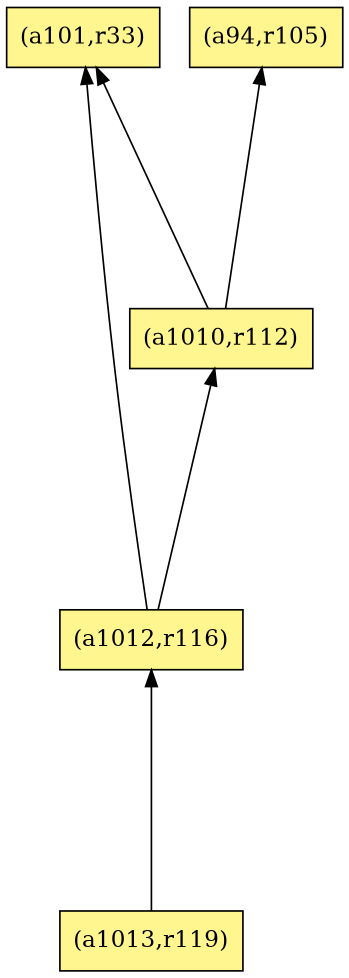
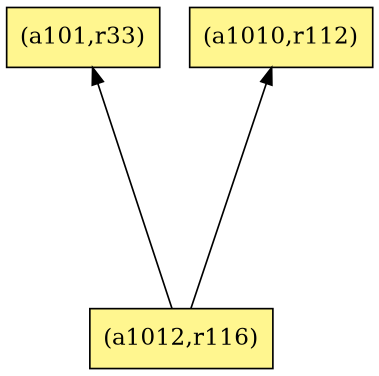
node "(a94,r105)": removed
edge "(a1010,r112)" -> "(a101,r33)": removed
node "(a1013,r119)": removed
